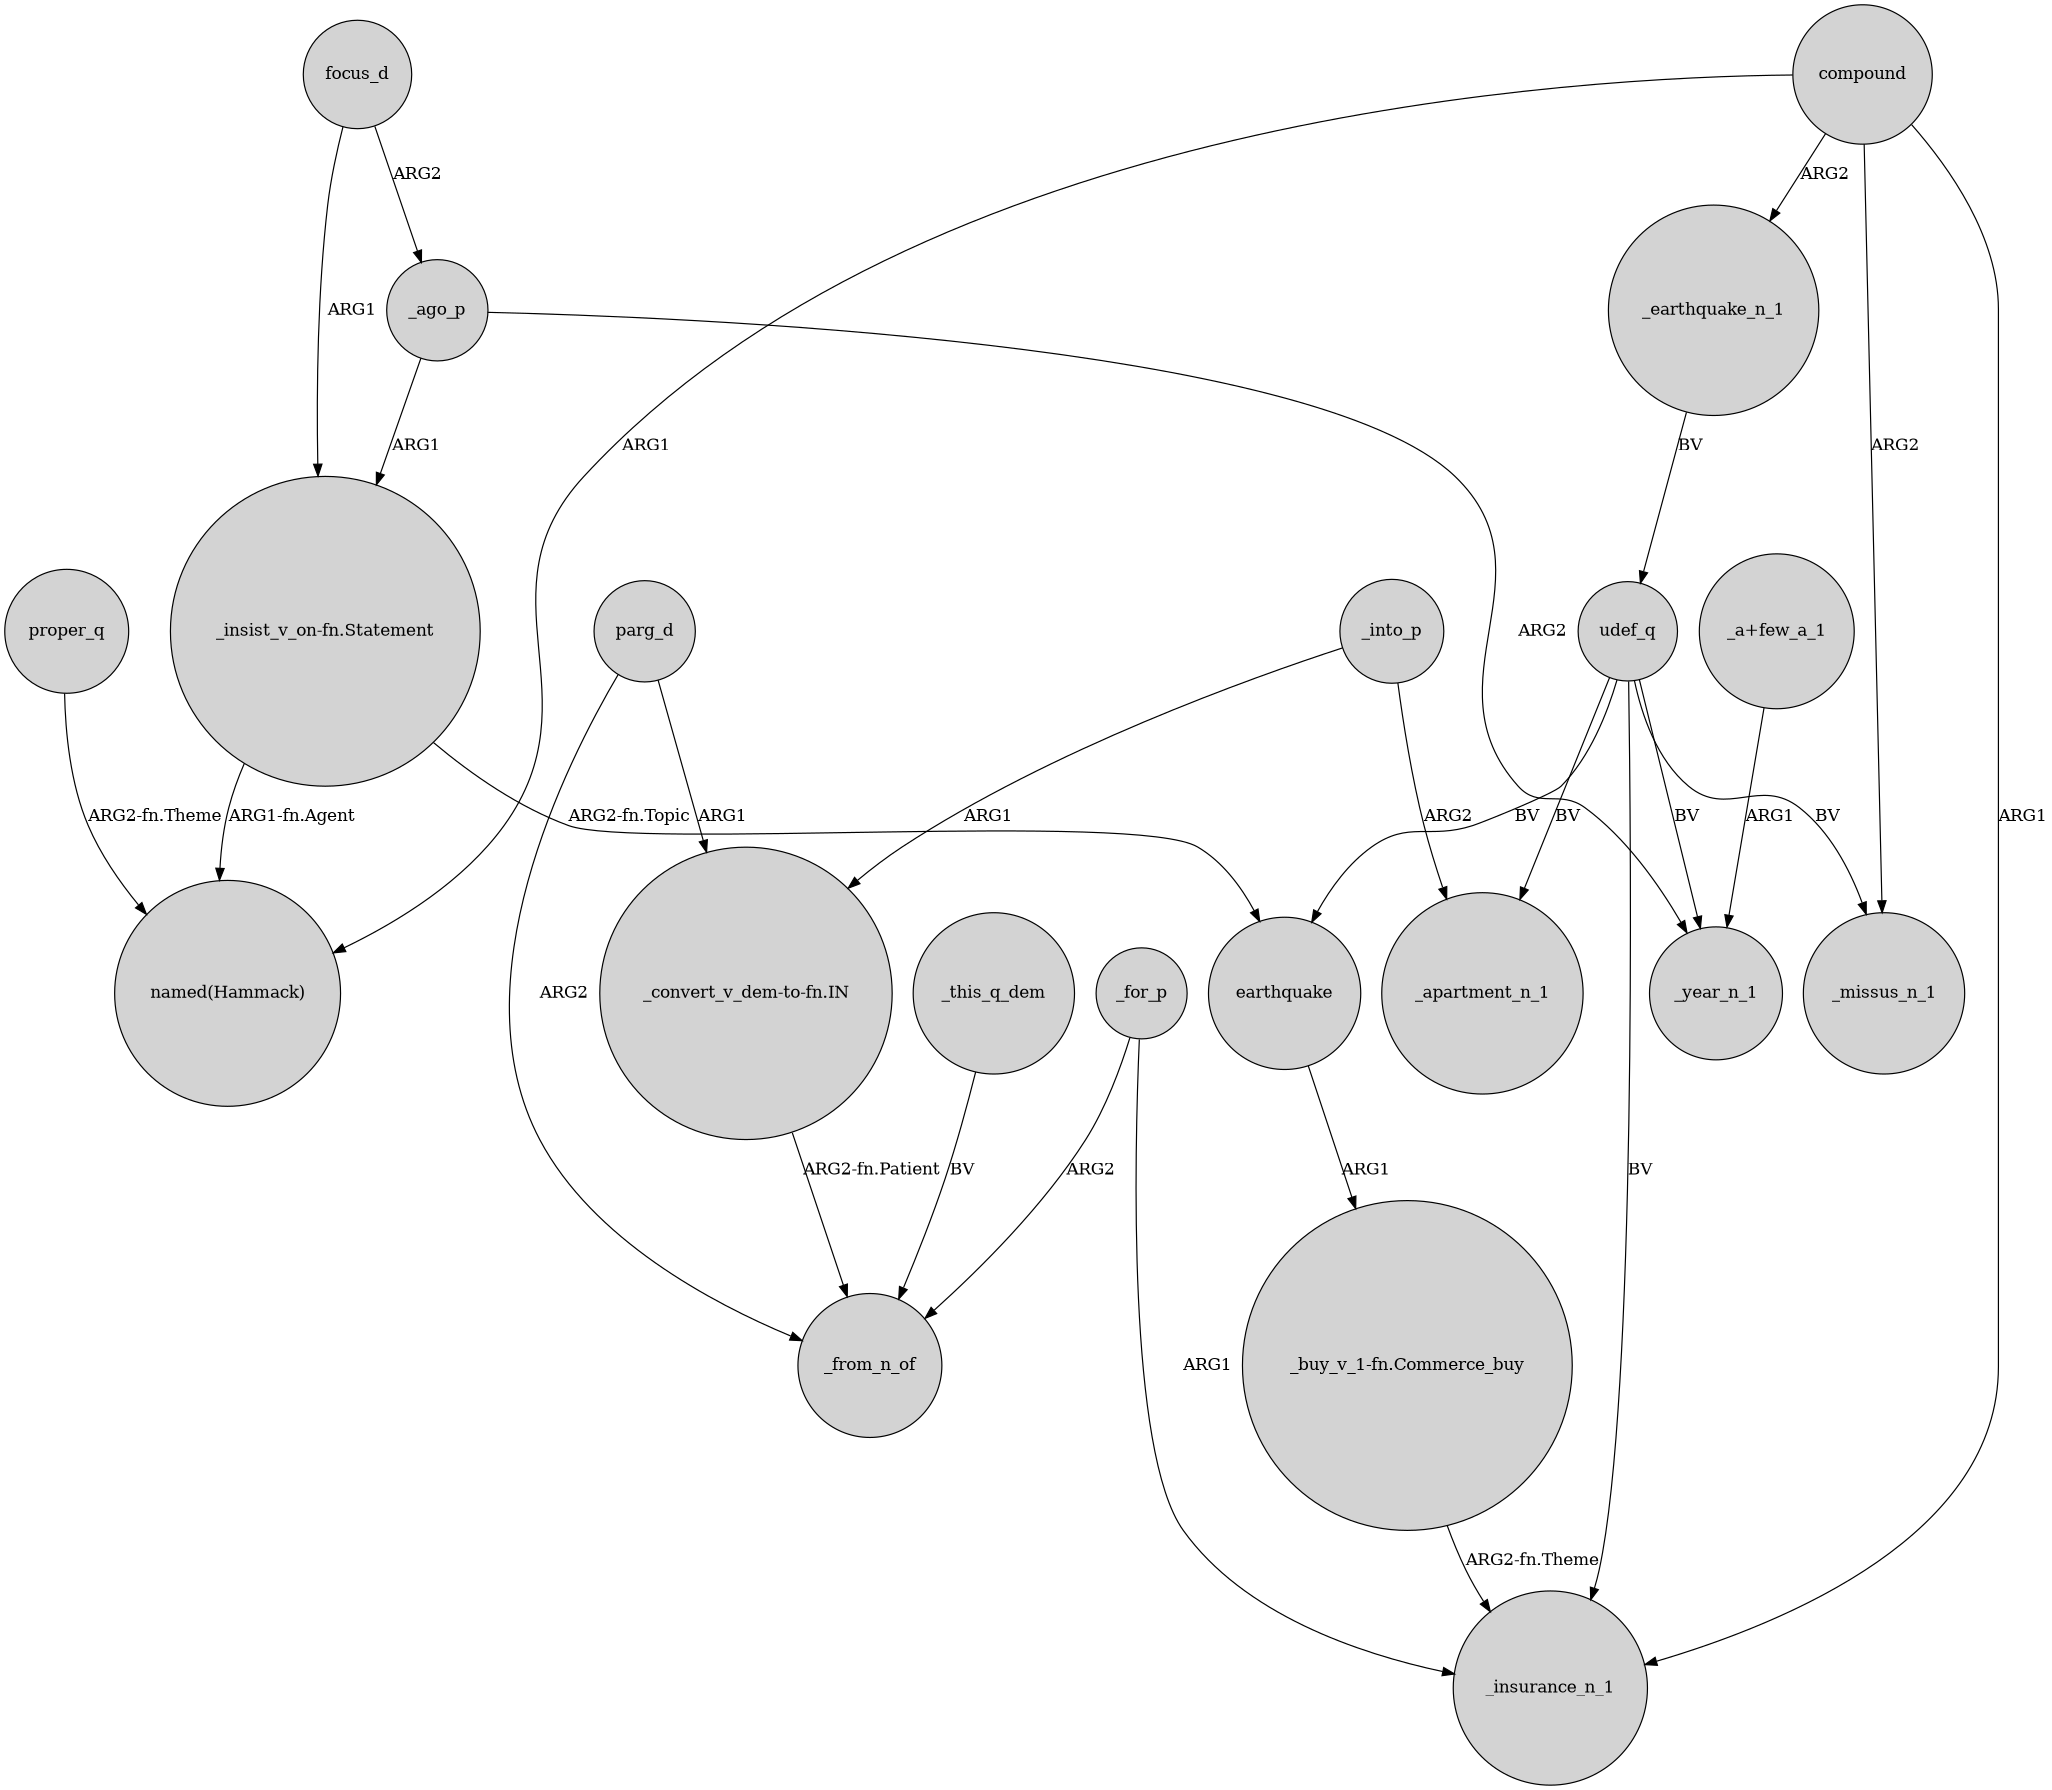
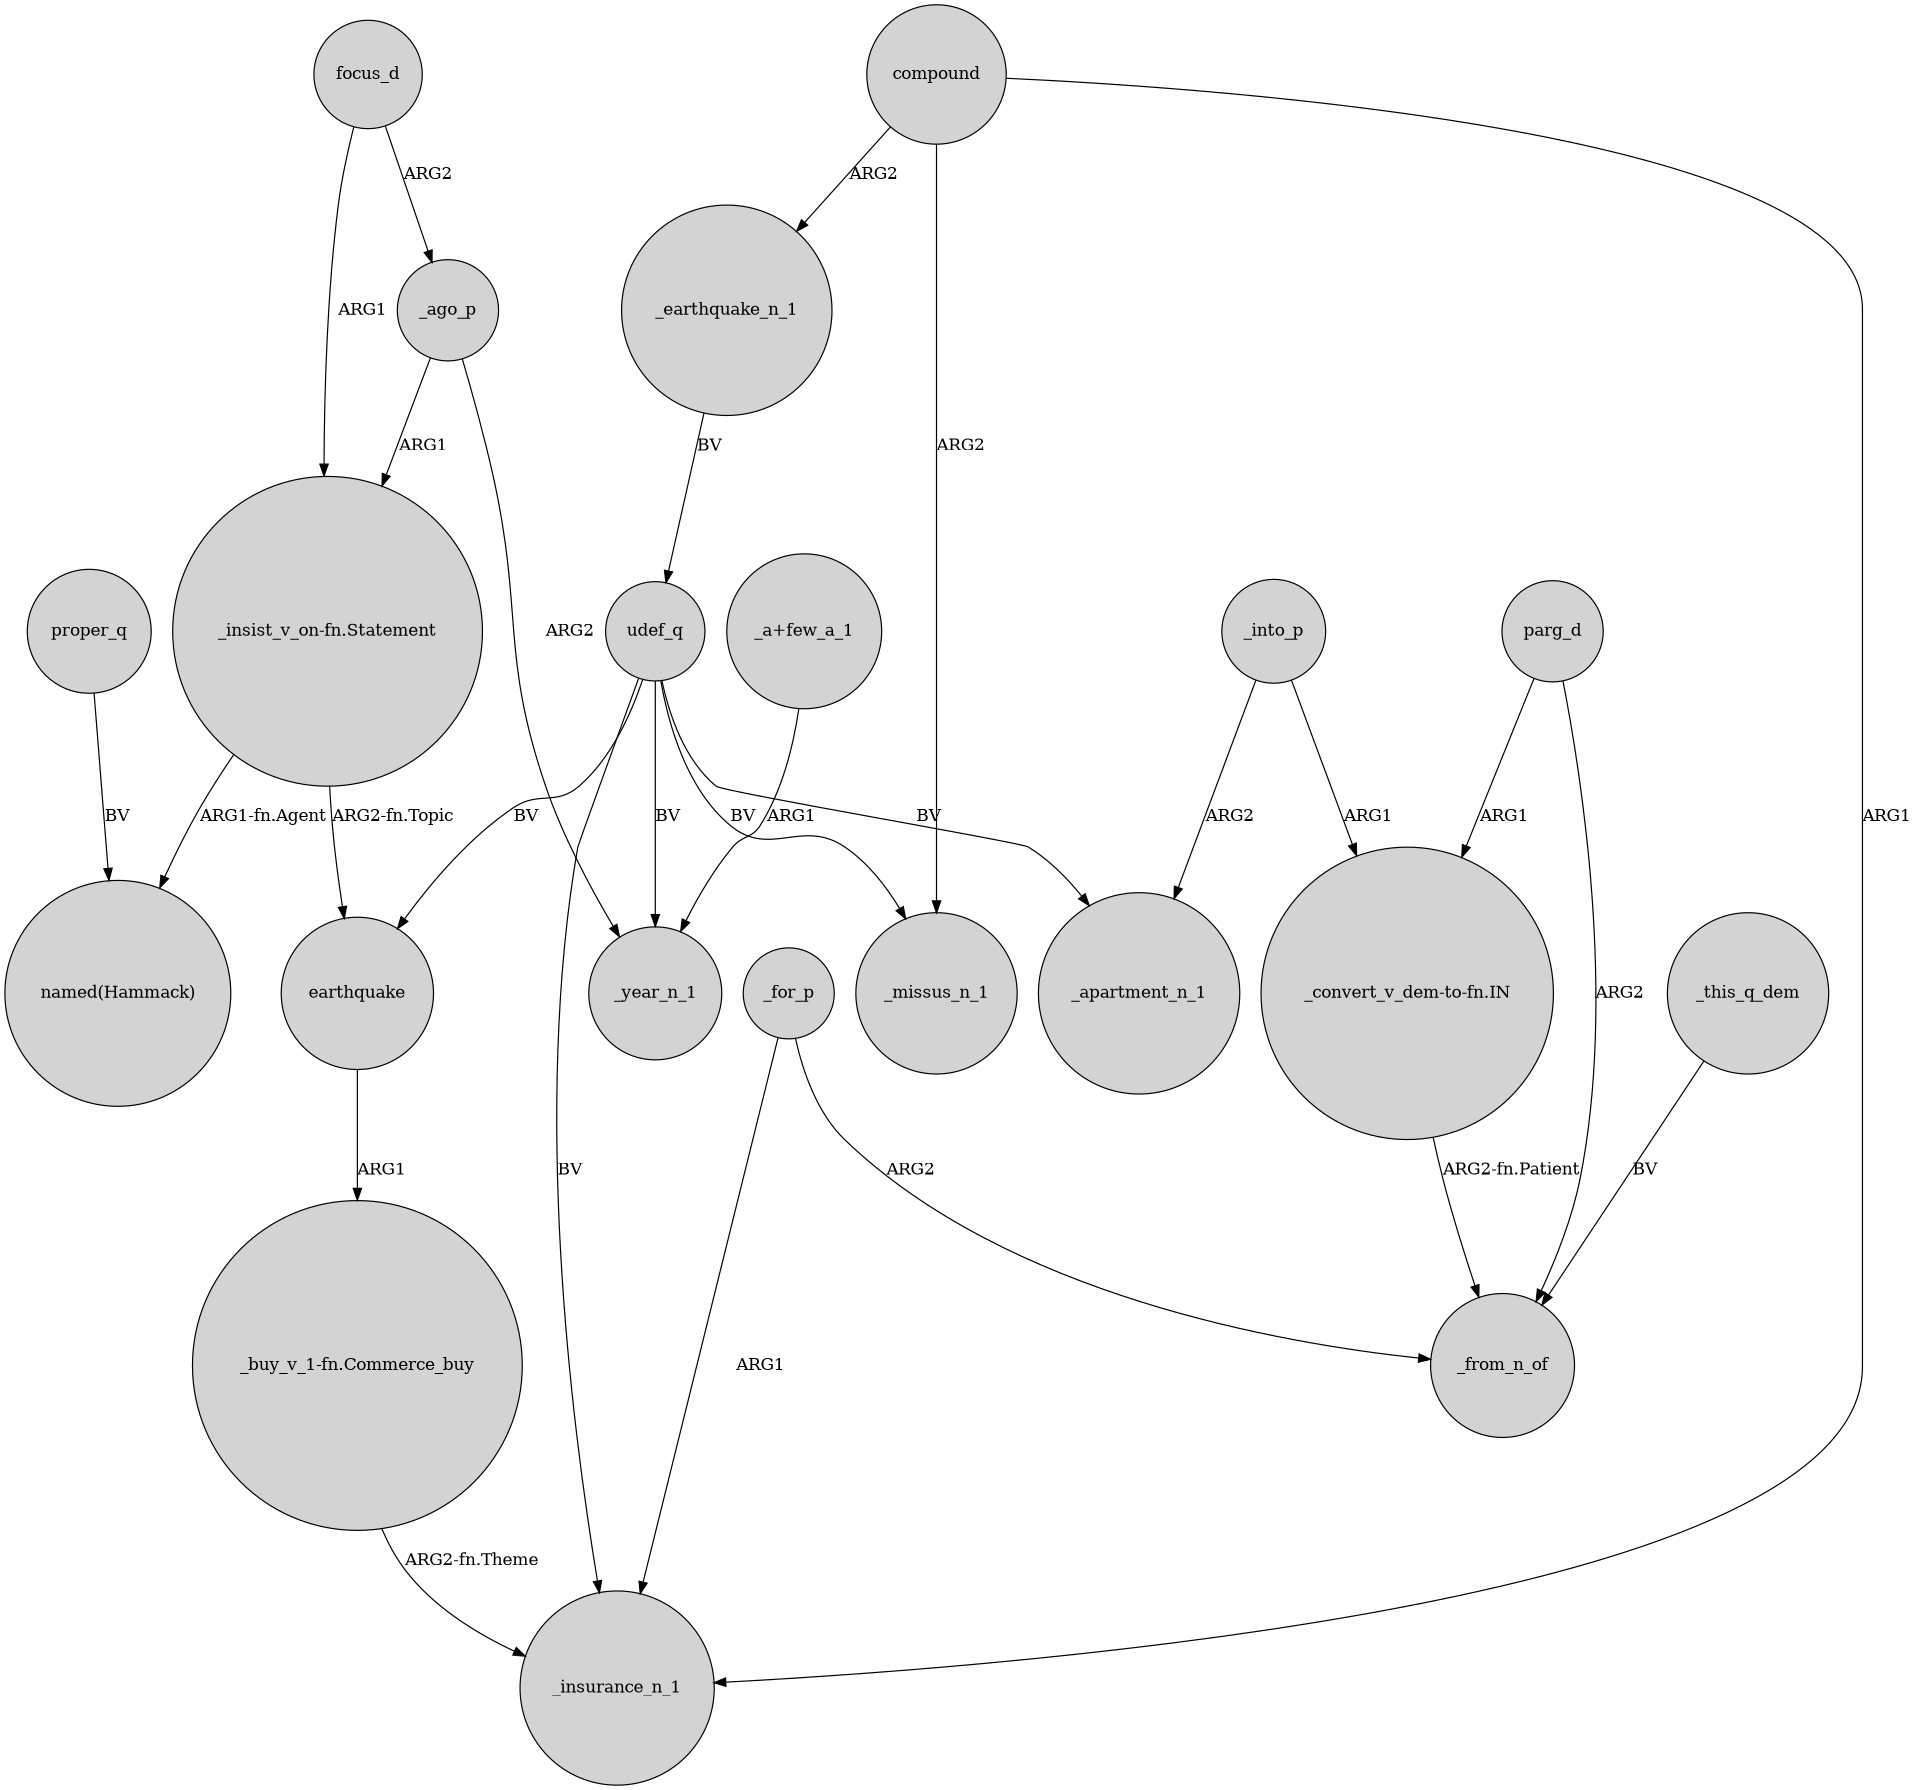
edge "compound" -> "named(Hammack)": removed, label "ARG1"
edge "proper_q" -> "named(Hammack)": label "ARG2-fn.Theme" -> "BV"
